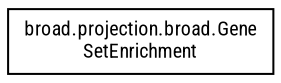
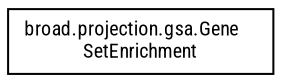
node "broad.projection.broad.Gene SetEnrichment": label "broad.projection.broad.Gene SetEnrichment" -> "broad.projection.gsa.Gene SetEnrichment"
